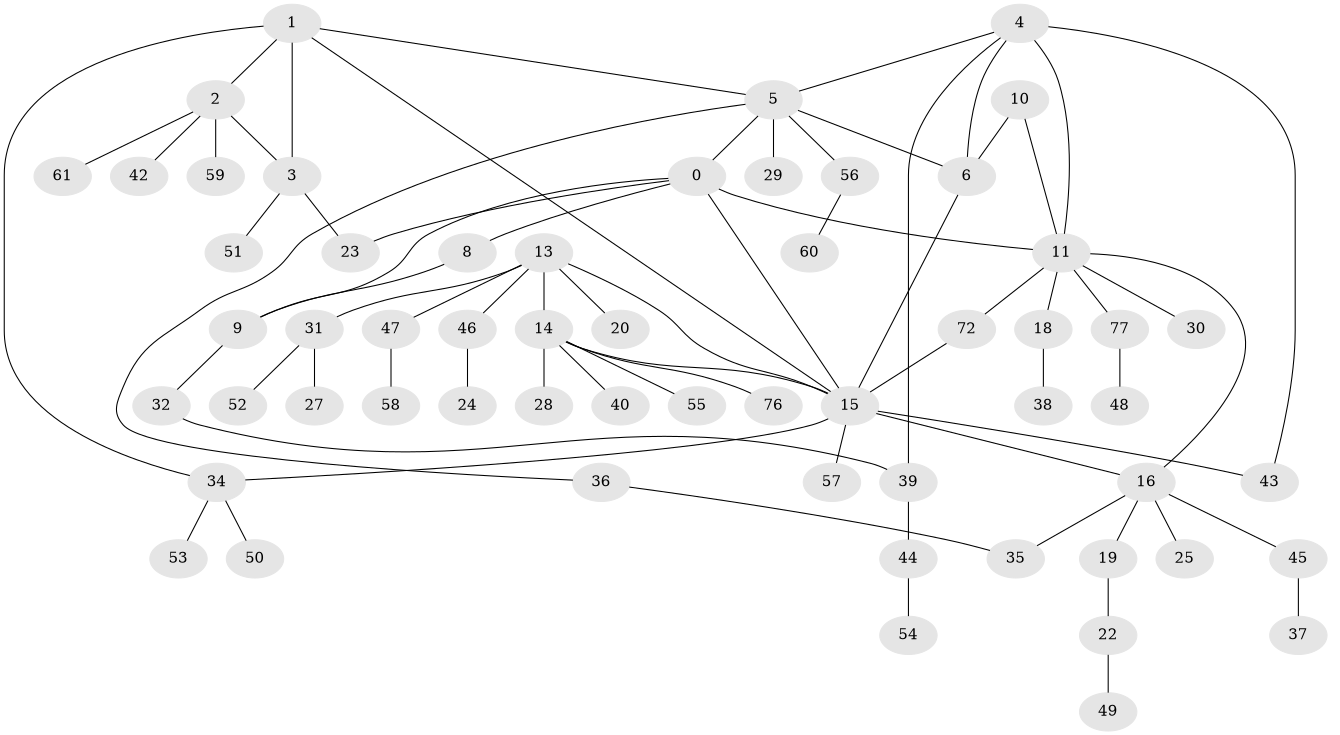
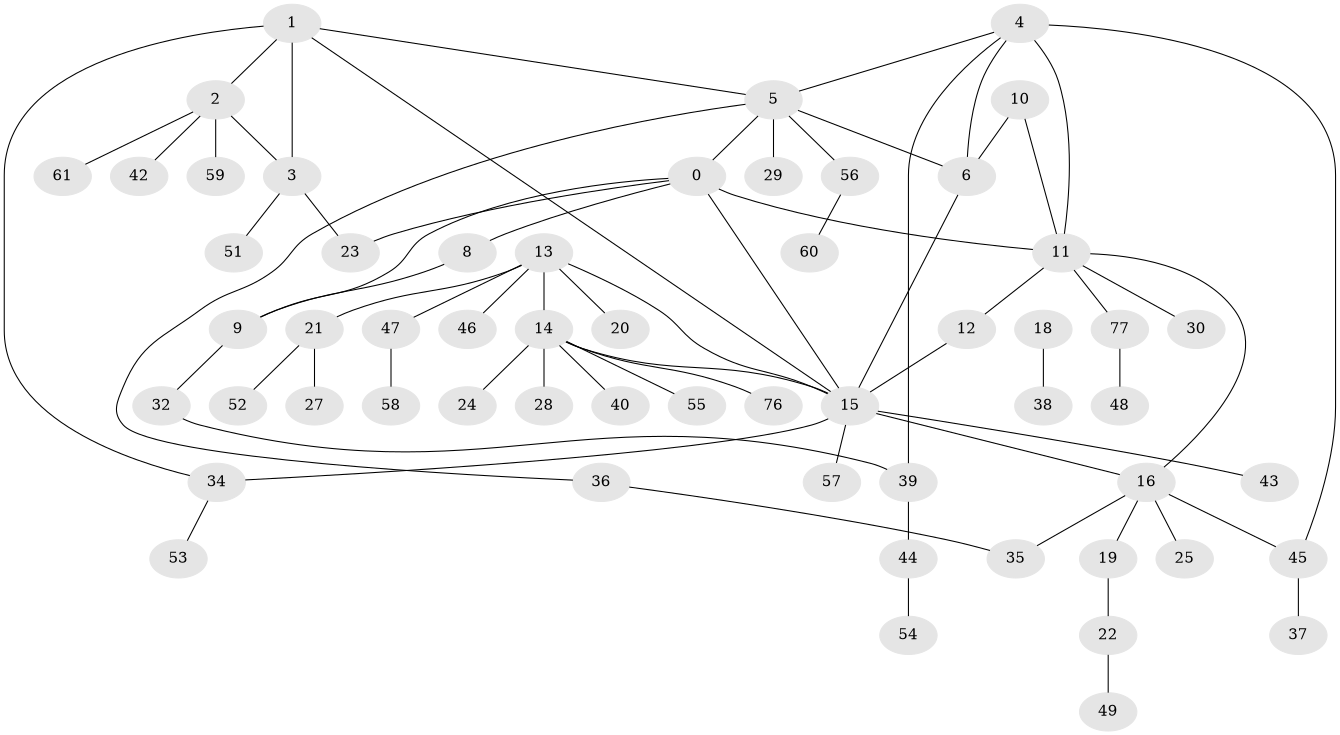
edge "4" -- "43": now "4" -- "45"
edge "11" -- "18": removed
node "31": label "31" -> "21"
node "72": label "72" -> "12"
edge "46" -- "24": now "14" -- "24"
node "50": removed
